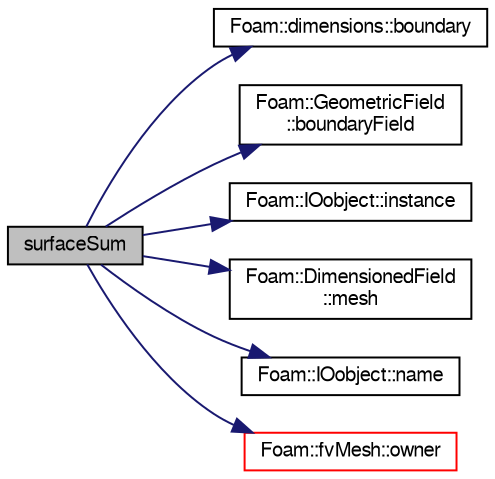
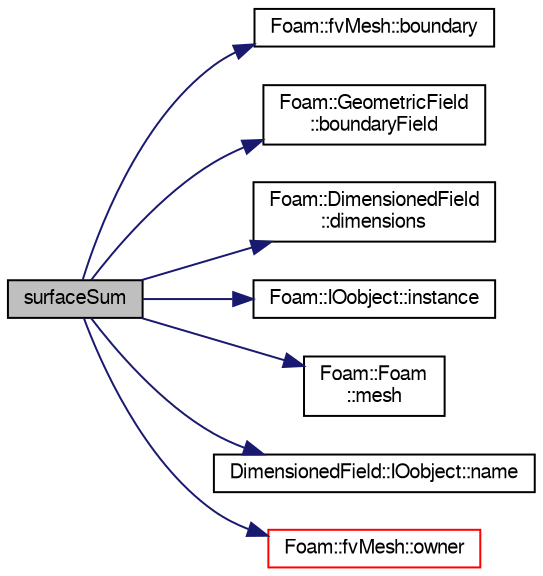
node "Foam::dimensions::boundary": label "Foam::dimensions::boundary" -> "Foam::fvMesh::boundary"
node "Foam::DimensionedField ::dimensions": added
node "Foam::DimensionedField ::mesh": label "Foam::DimensionedField ::mesh" -> "Foam::Foam ::mesh"
node "Foam::IOobject::name": label "Foam::IOobject::name" -> "DimensionedField::IOobject::name"
